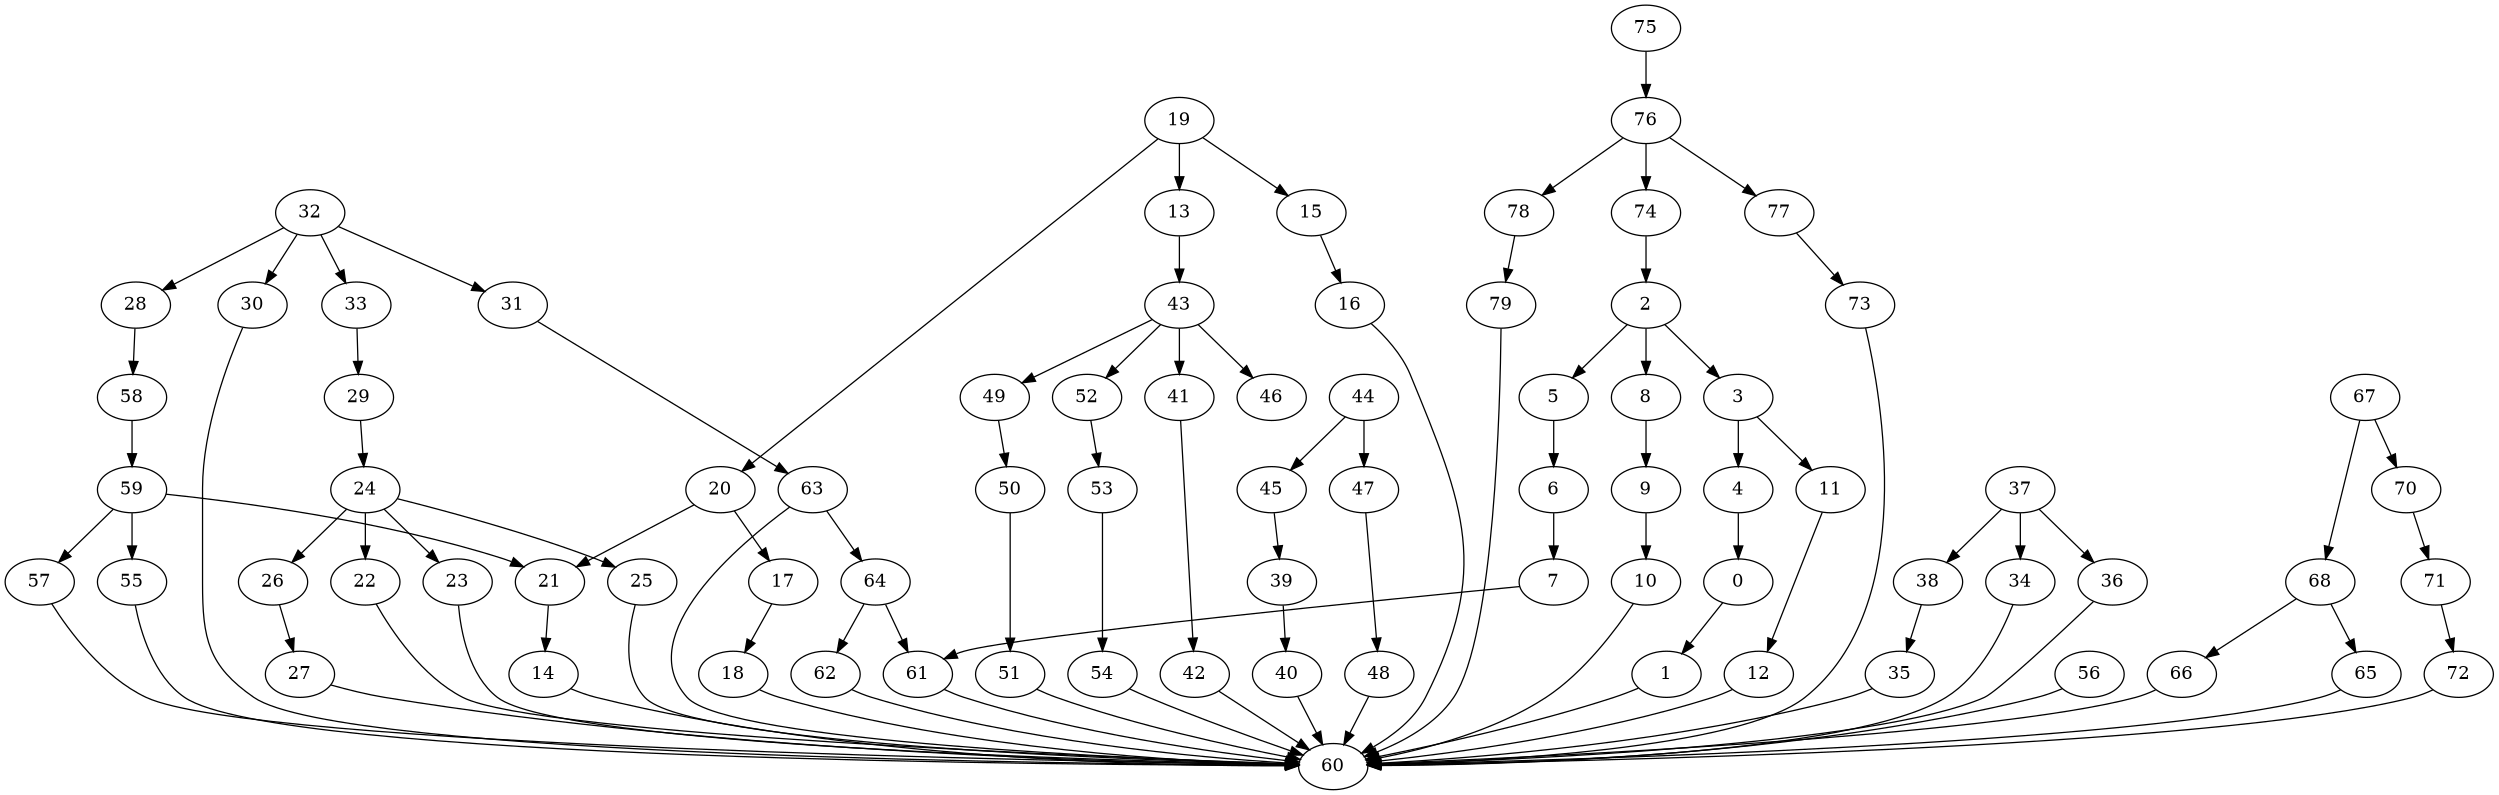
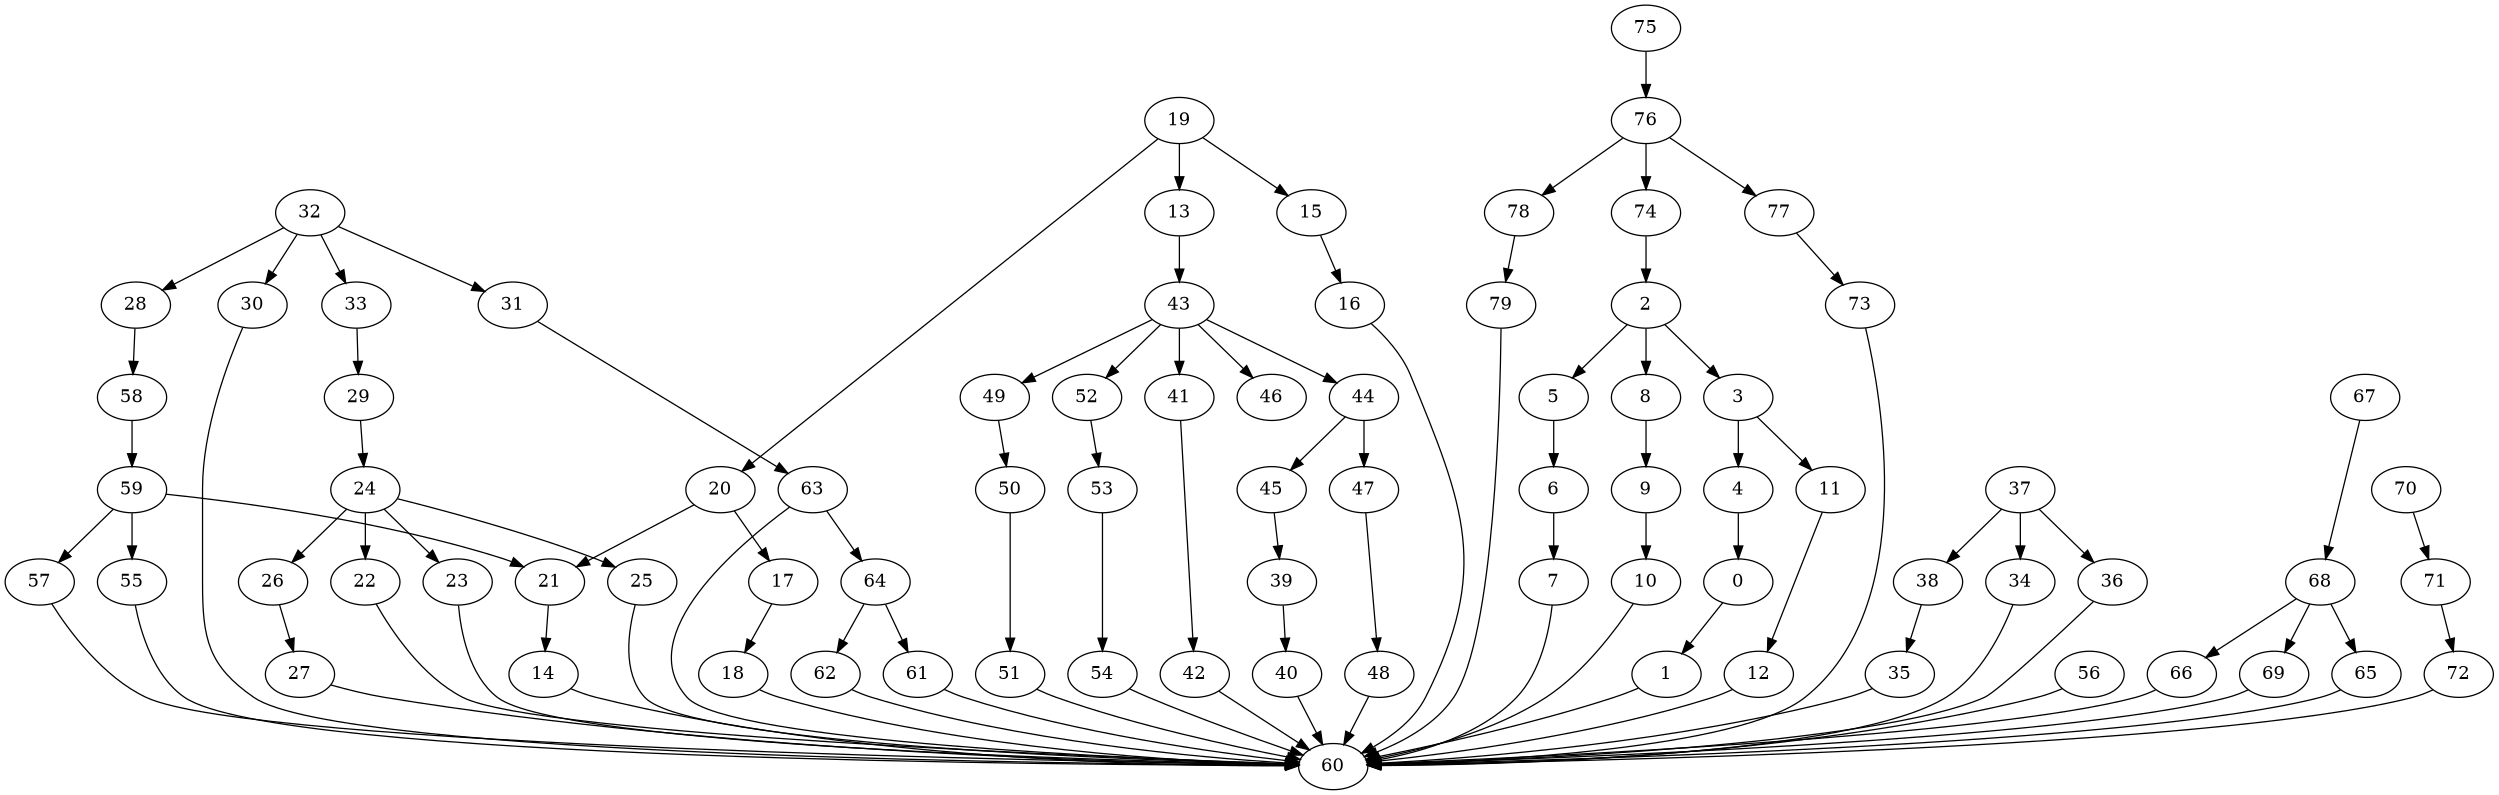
edge "43" -> "44": added
edge "67" -> "70": removed
edge "7" -> "61": now "7" -> "60"
node "69": added
